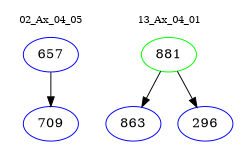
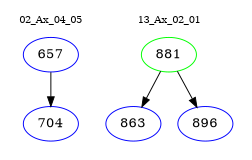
cluster "13_Ax_04_01": label "13_Ax_04_01" -> "13_Ax_02_01"
node "709": label "709" -> "704"
node "296": label "296" -> "896"
